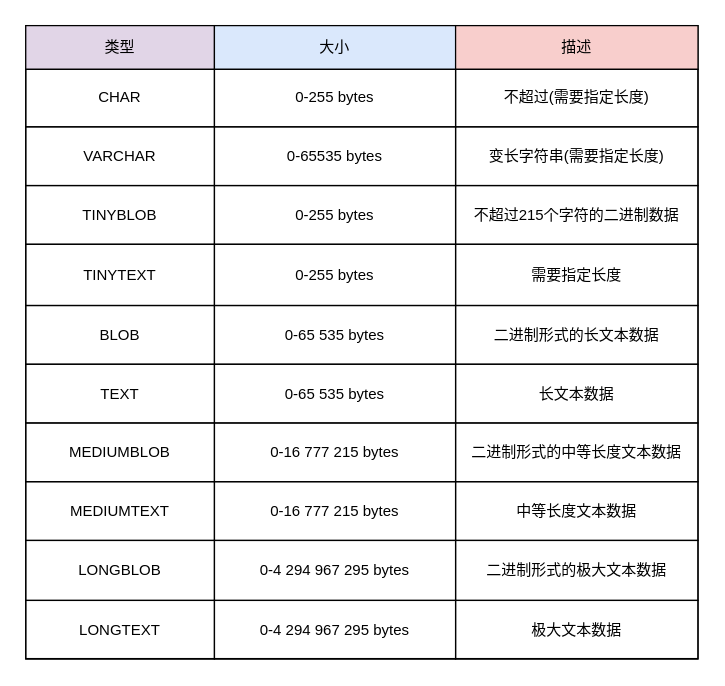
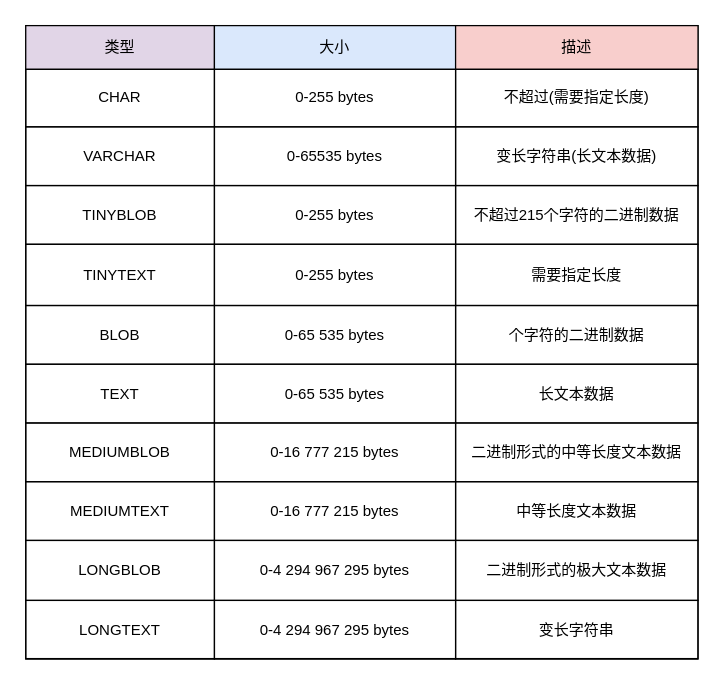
node "变长字符串(需要指定长度)": label "变长字符串(需要指定长度)" -> "变长字符串(长文本数据)"
node "二进制形式的长文本数据": label "二进制形式的长文本数据" -> "个字符的二进制数据"
node "极大文本数据": label "极大文本数据" -> "变长字符串"
